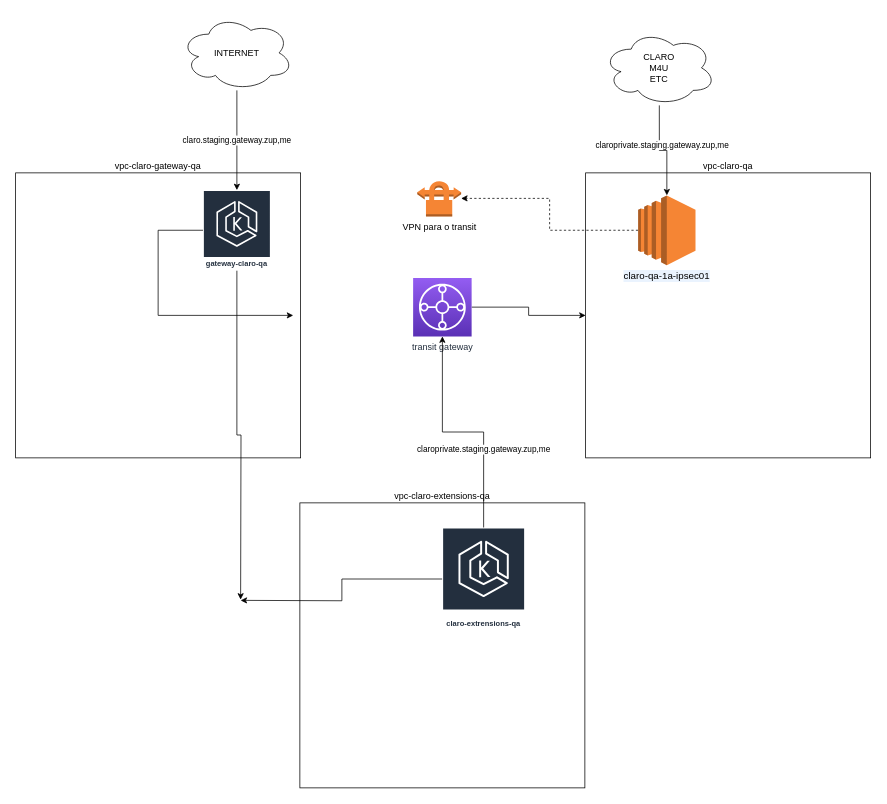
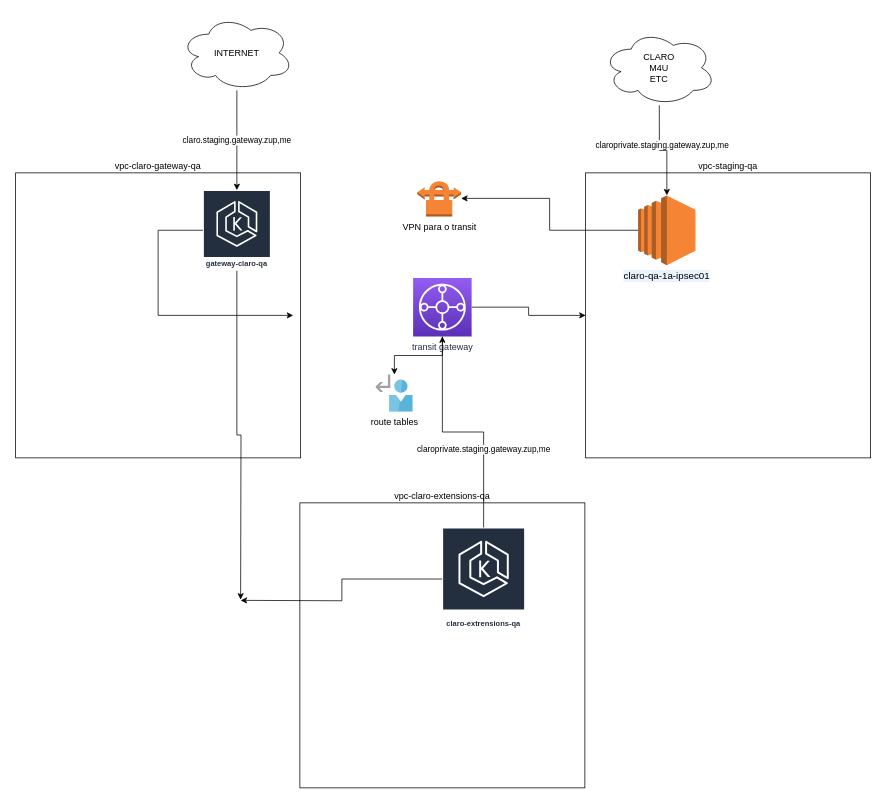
node "vpc-claro-qa": label "vpc-claro-qa" -> "vpc-staging-qa"
edge "claro-qa-1a-ipsec01" -> "VPN para o transit": style dashed -> solid
edge "transit gateway" -> "route tables": added
node "route tables": added
